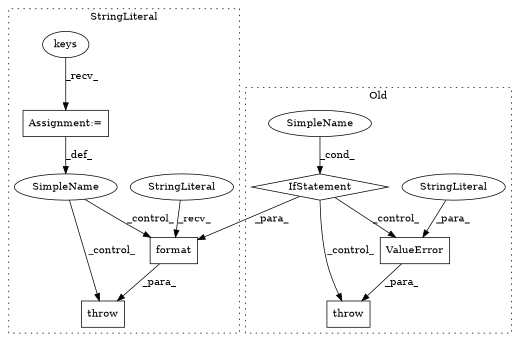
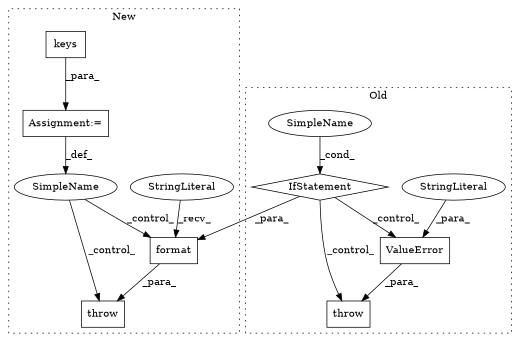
cluster "StringLiteral": label "StringLiteral" -> "New"
node "keys": shape ellipse -> box
edge "keys" -> "Assignment:=": label "_recv_" -> "_para_"
